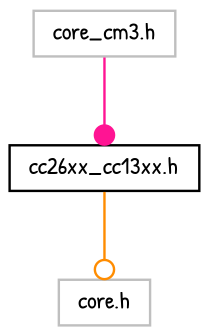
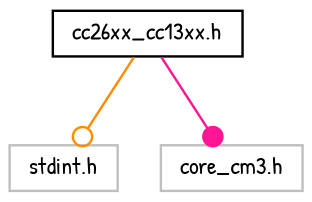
edge "core_cm3.h" -> "cc26xx_cc13xx.h": reversed
node "core.h": label "core.h" -> "stdint.h"
